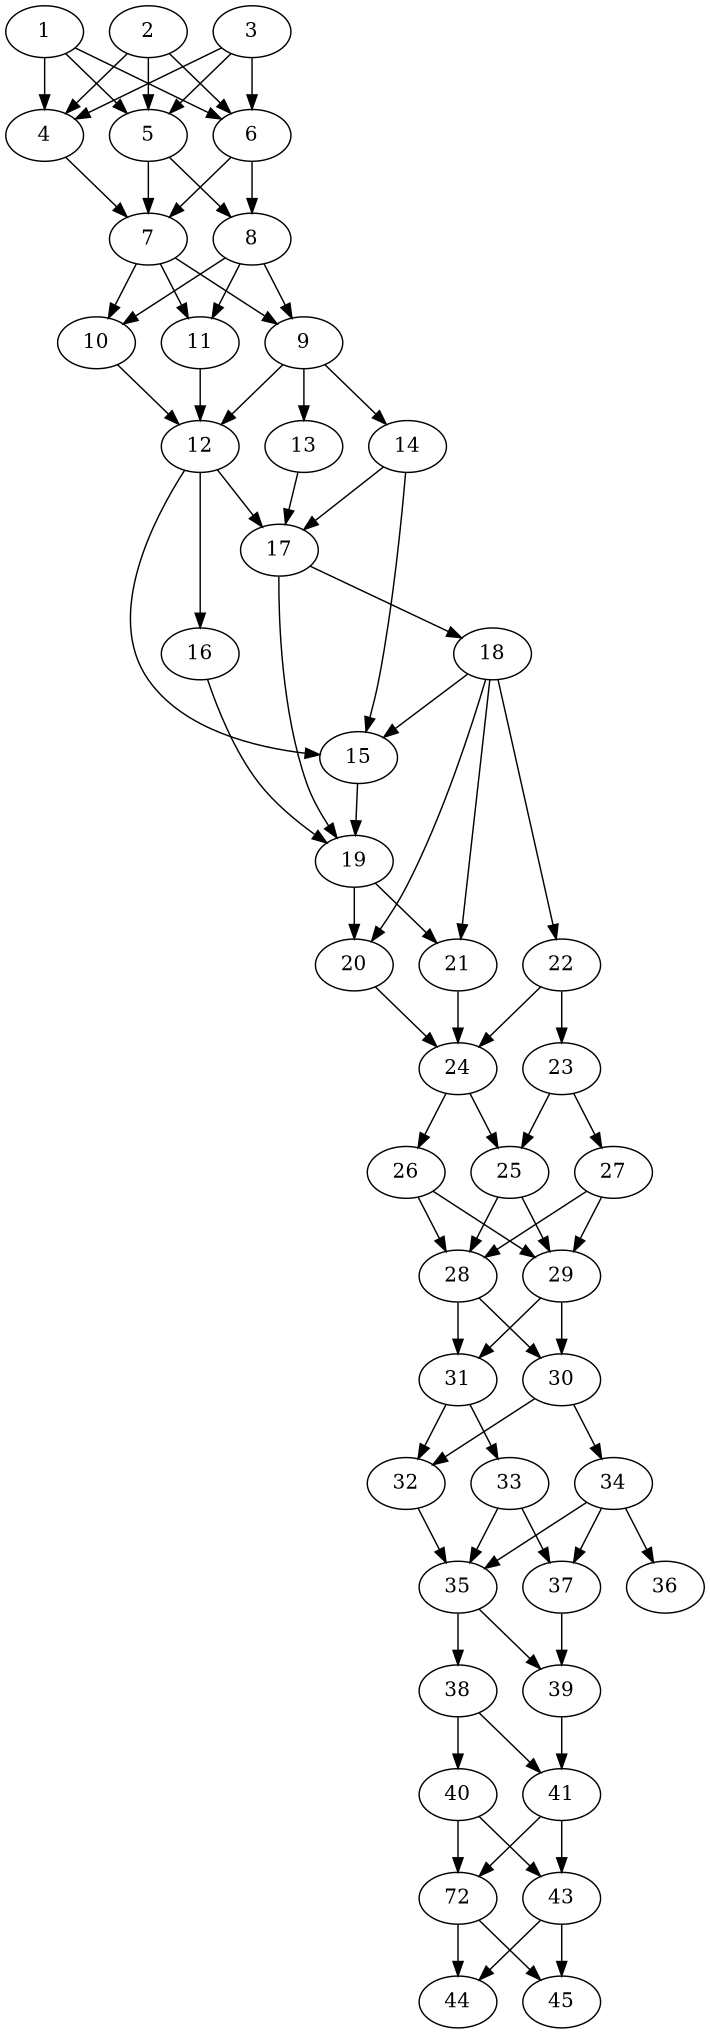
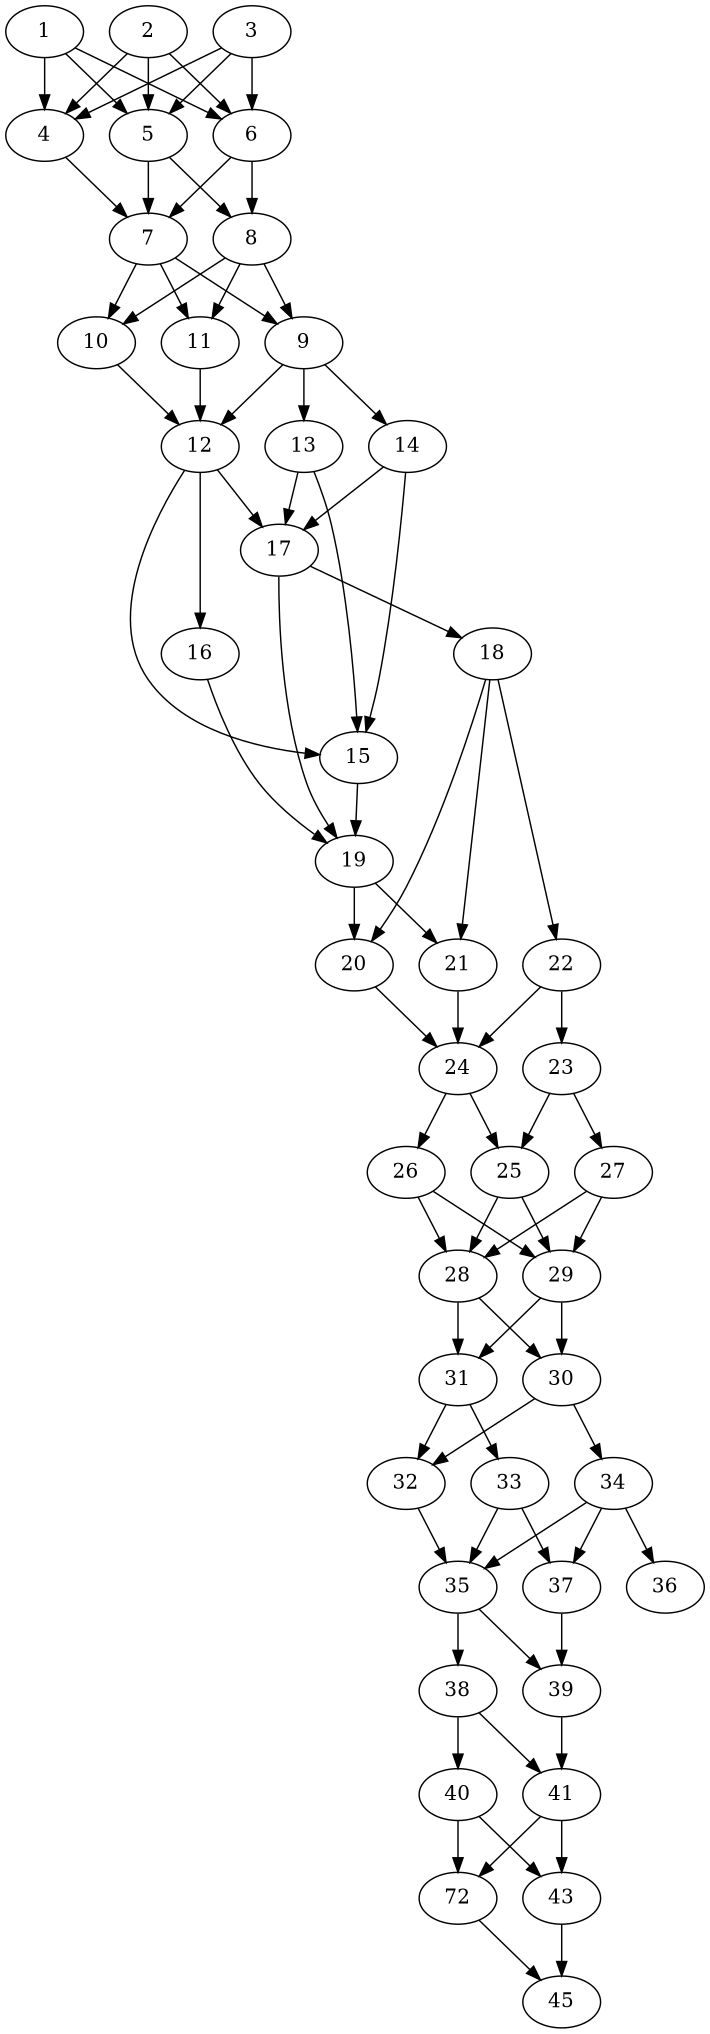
edge "18" -> "15": now "13" -> "15"
node "44": removed
